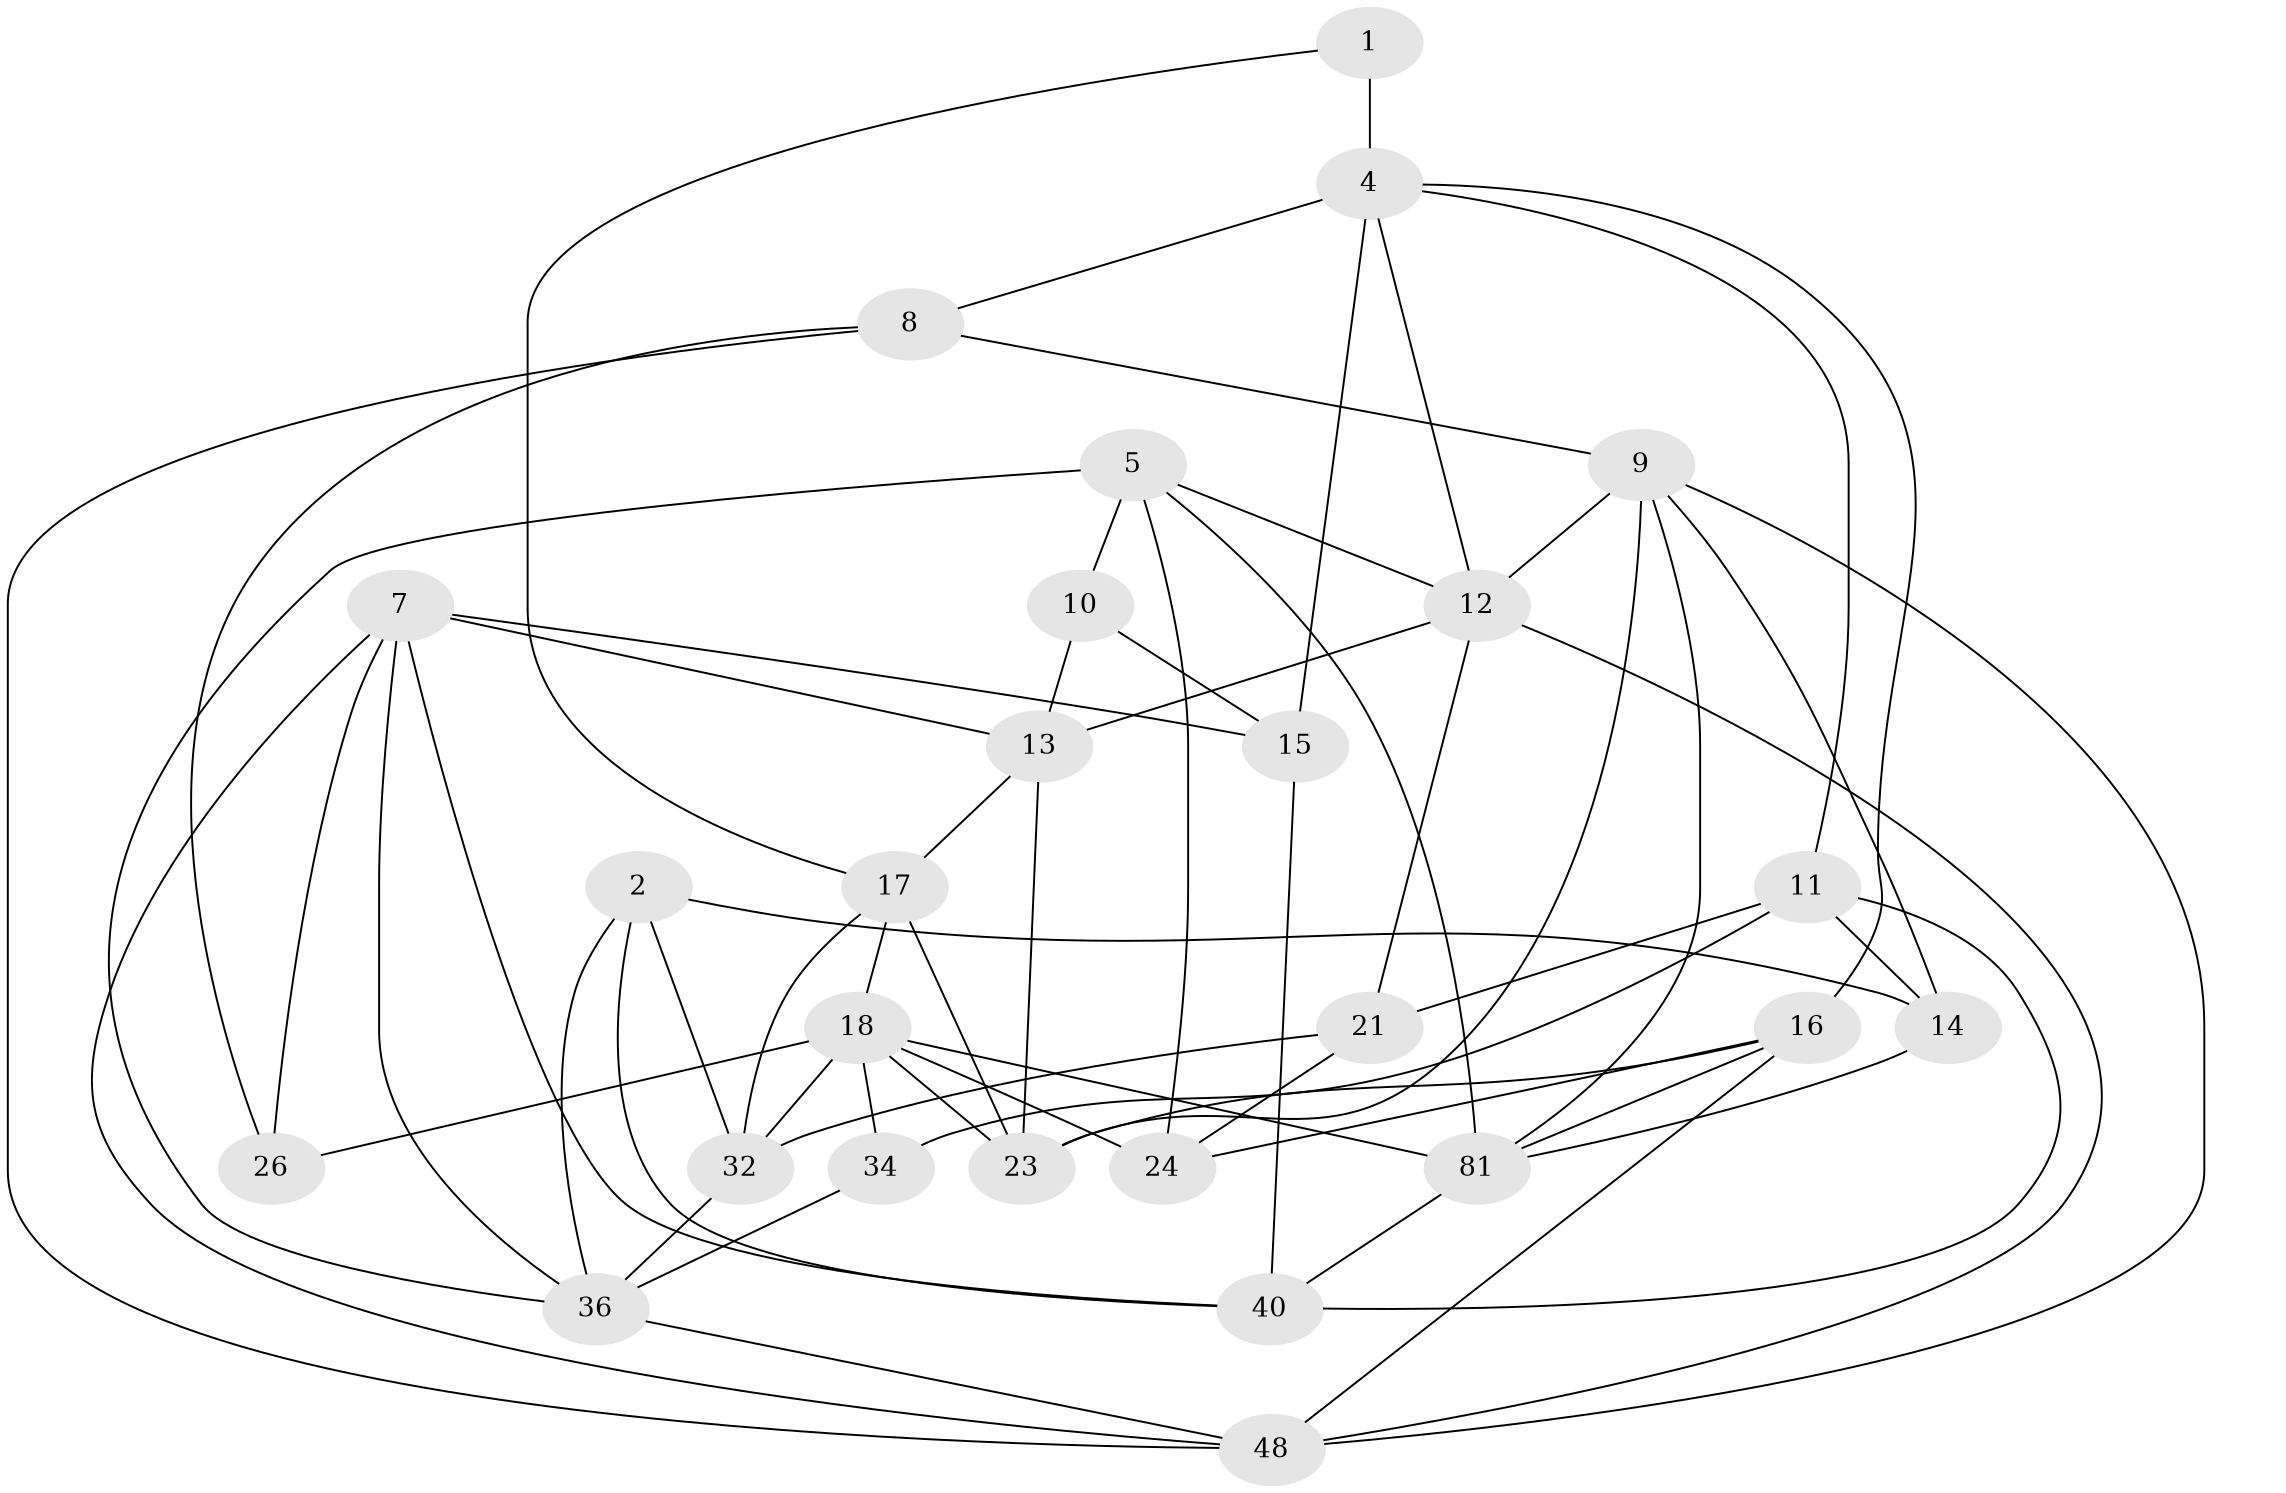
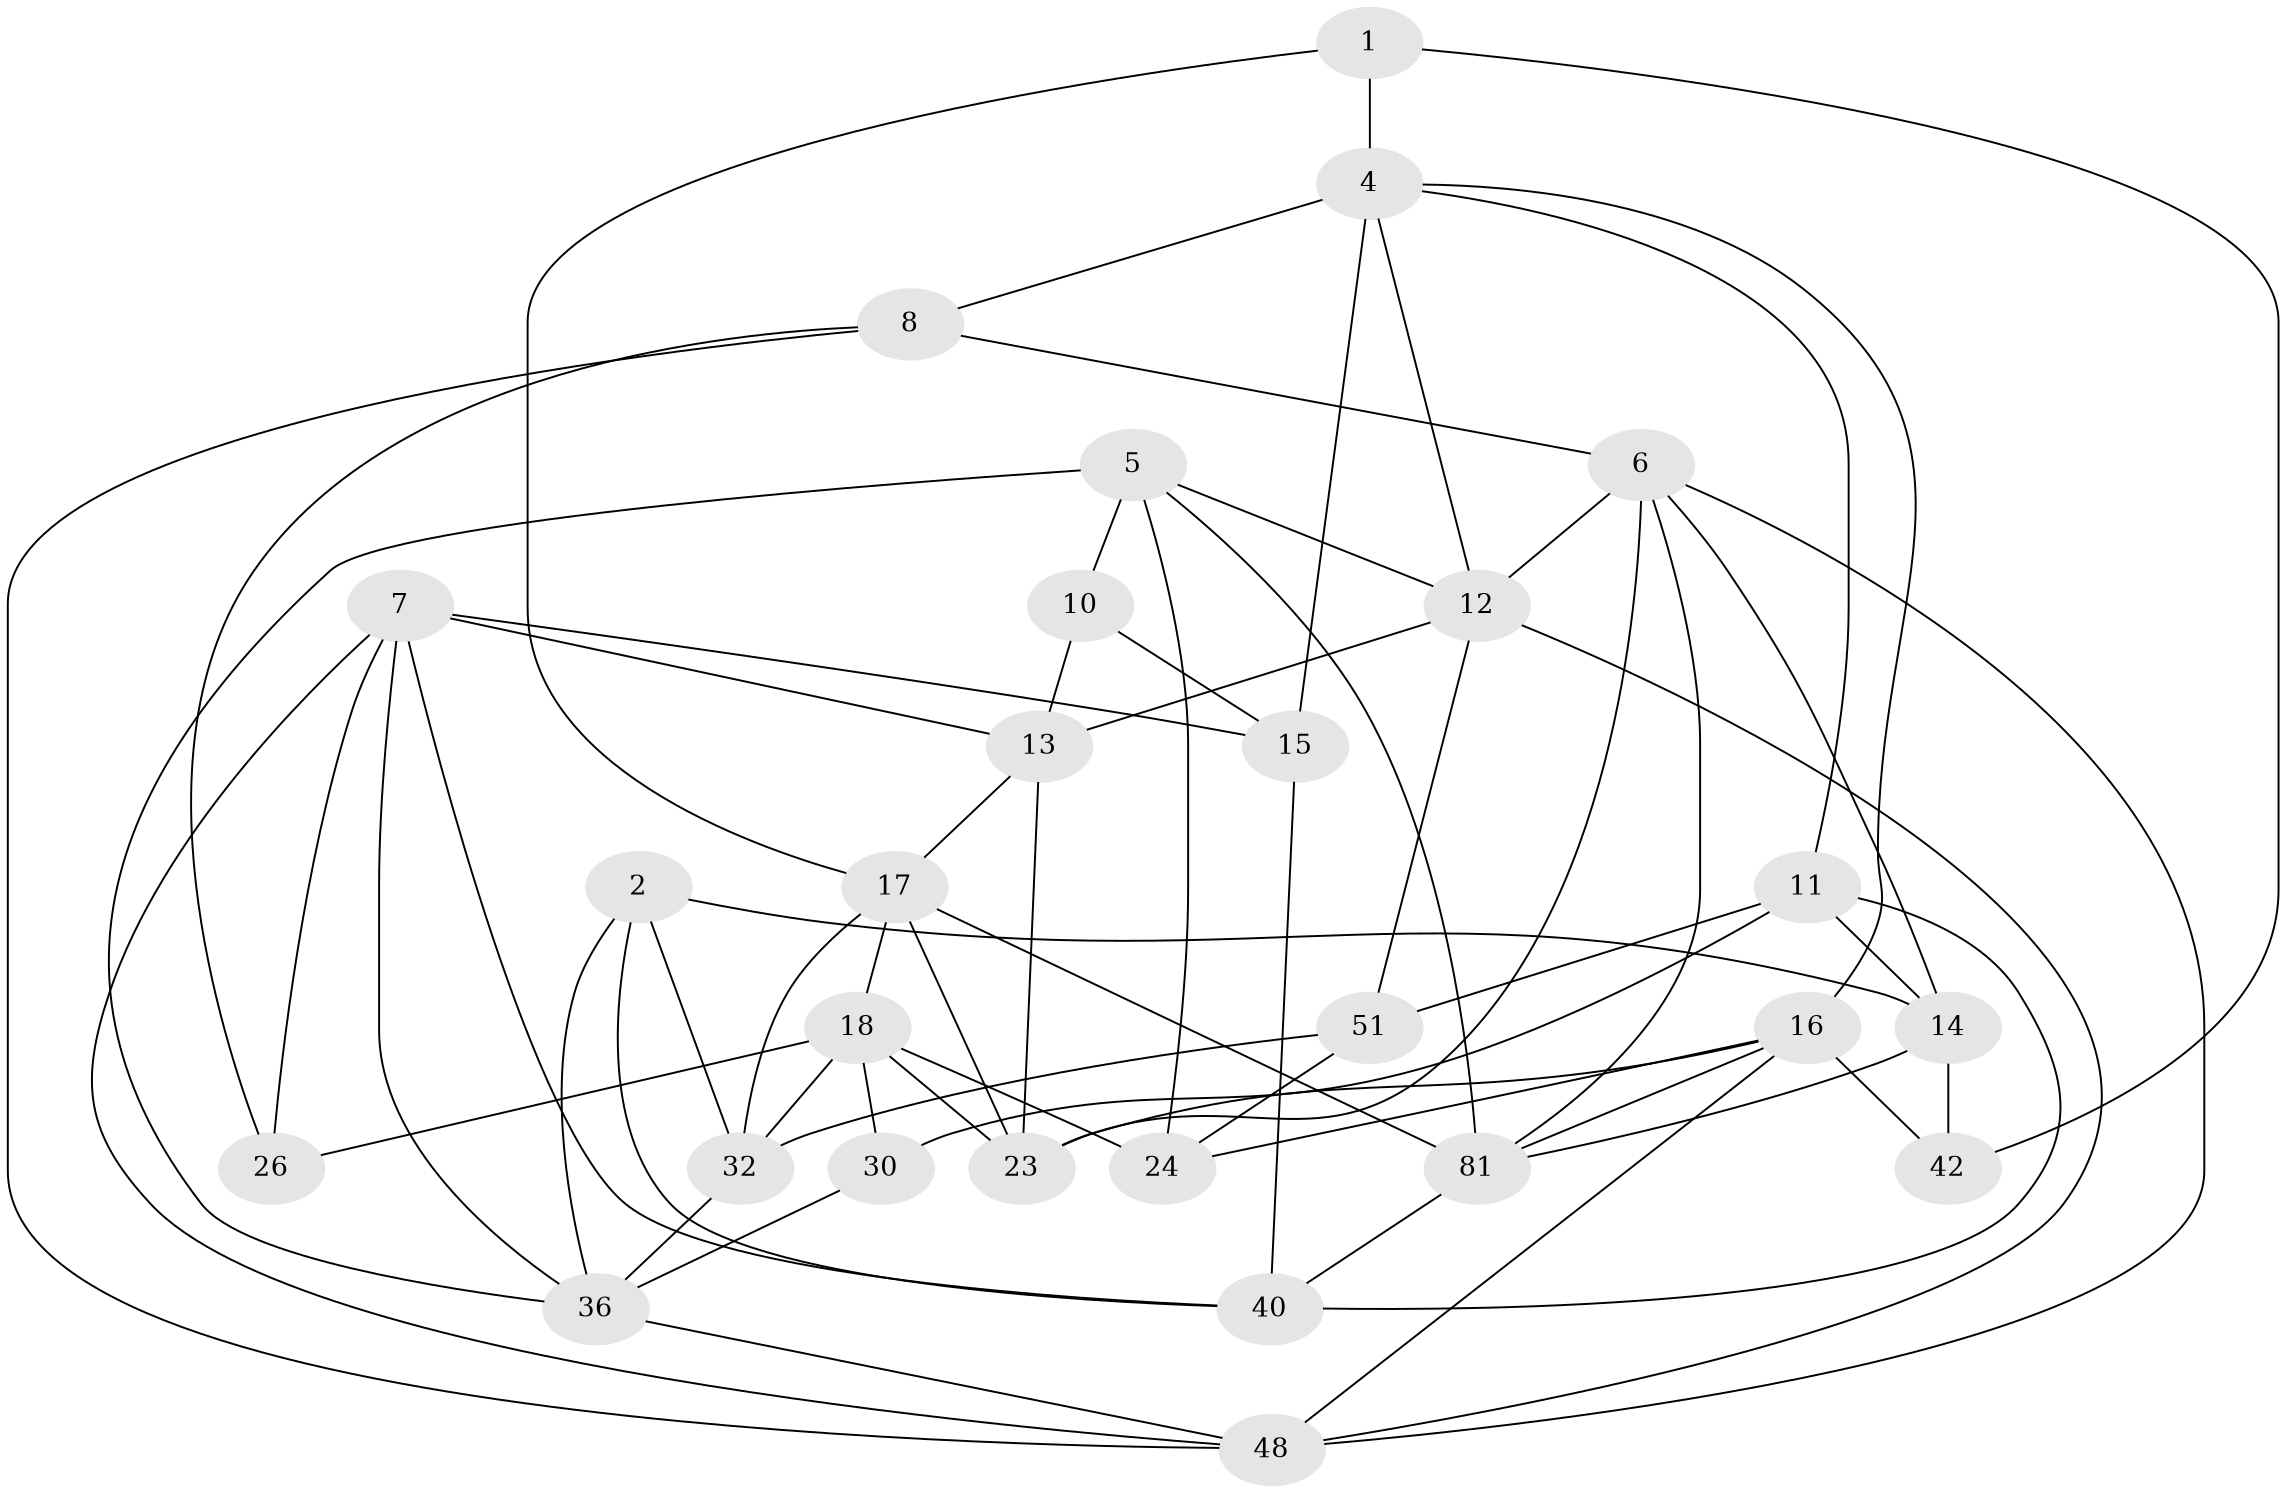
node "9": label "9" -> "6"
node "21": label "21" -> "51"
edge "18" -- "81": now "17" -- "81"
node "34": label "34" -> "30"
node "42": added
